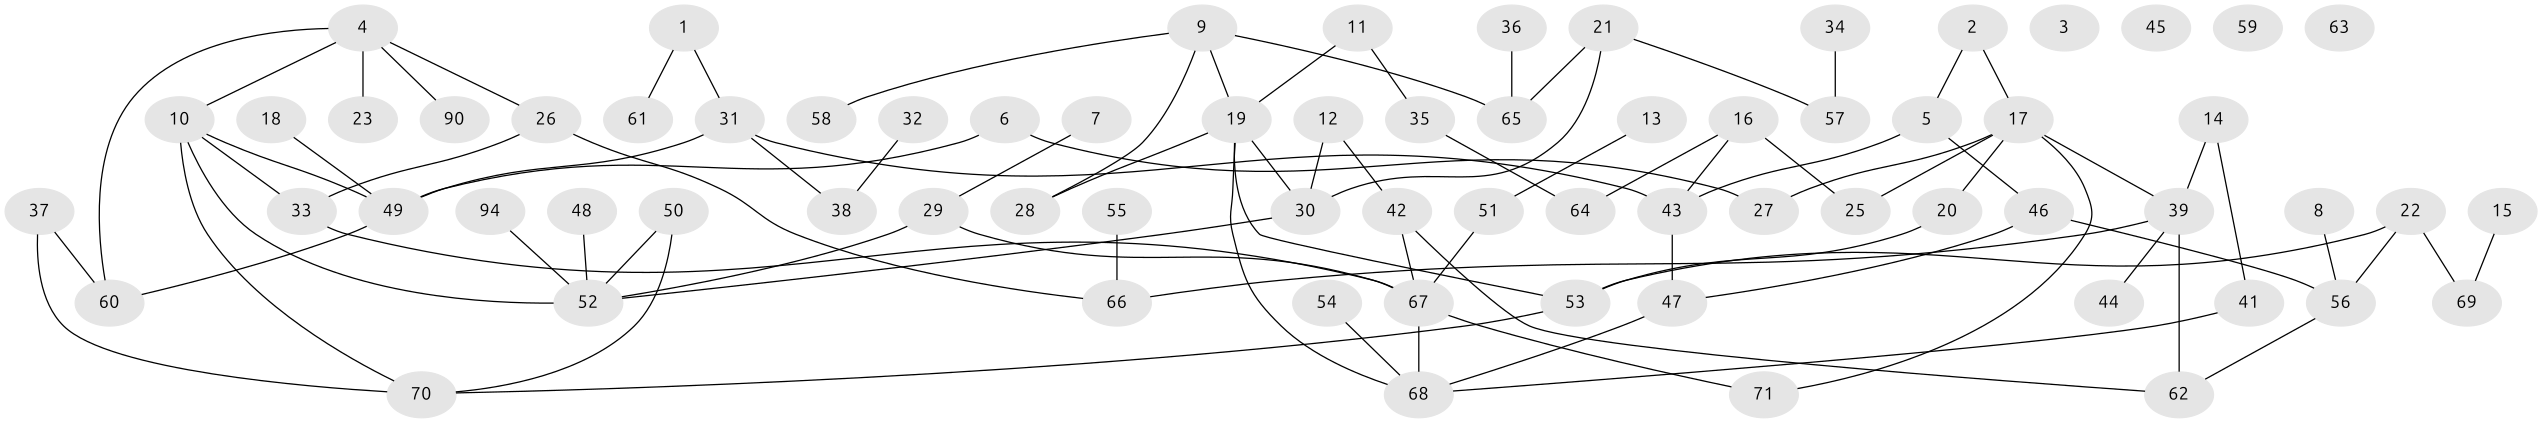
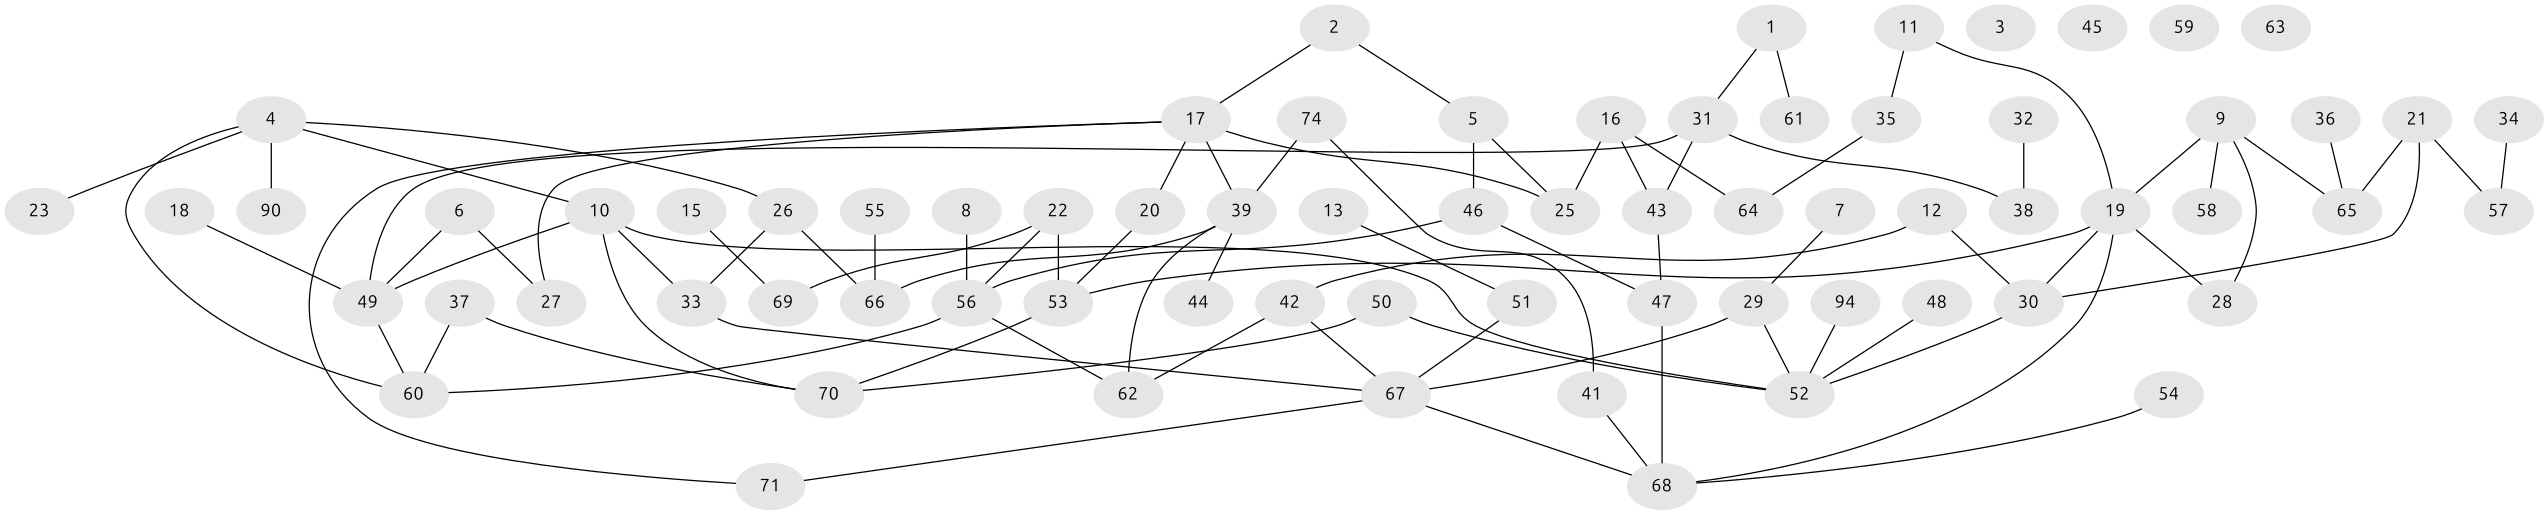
node "14": label "14" -> "74"
edge "5" -- "43": now "5" -- "25"
edge "56" -- "60": added
